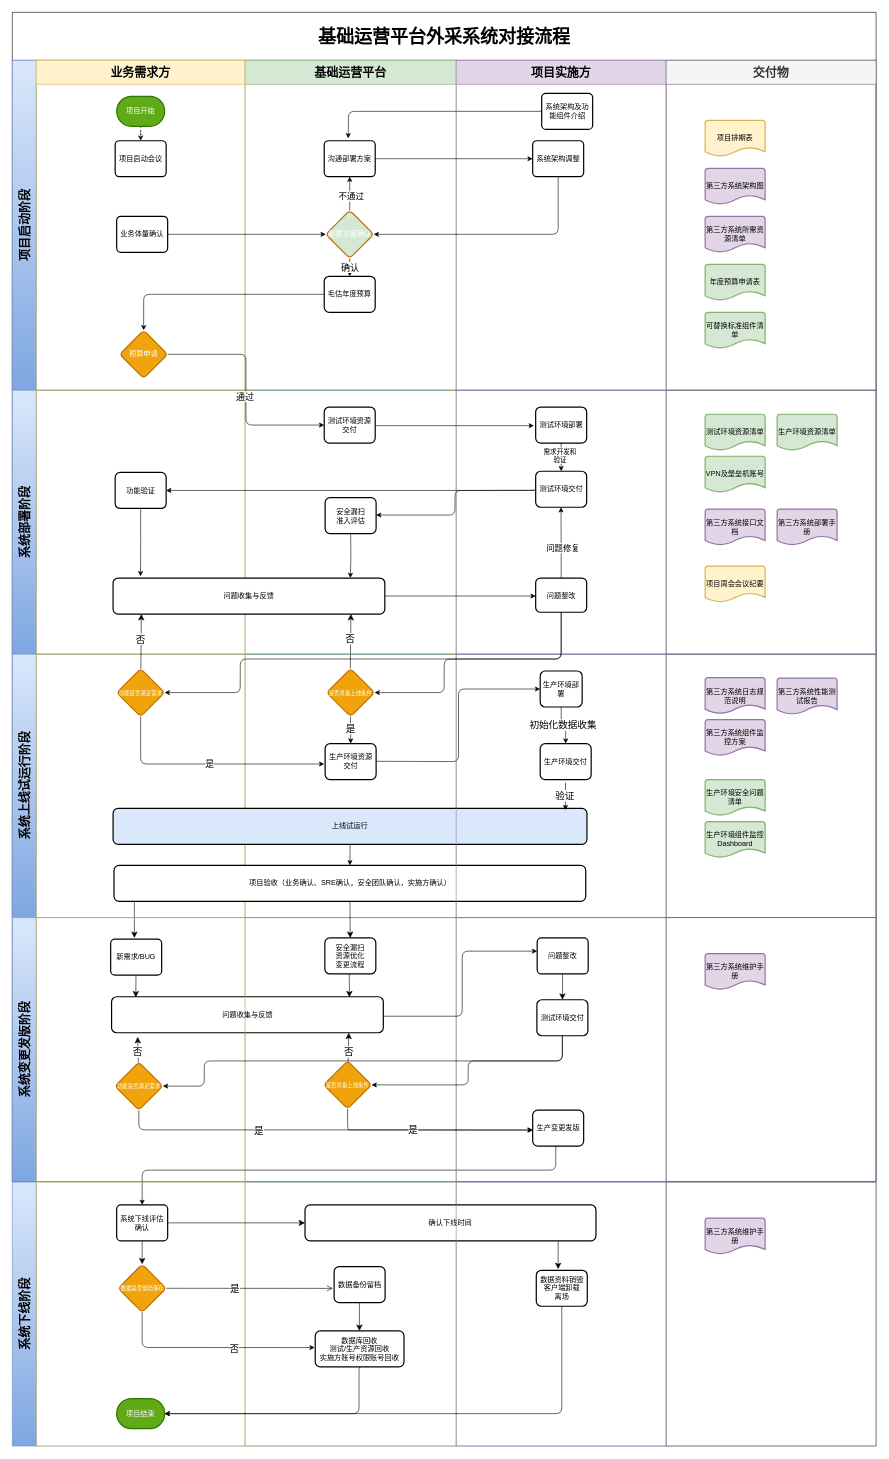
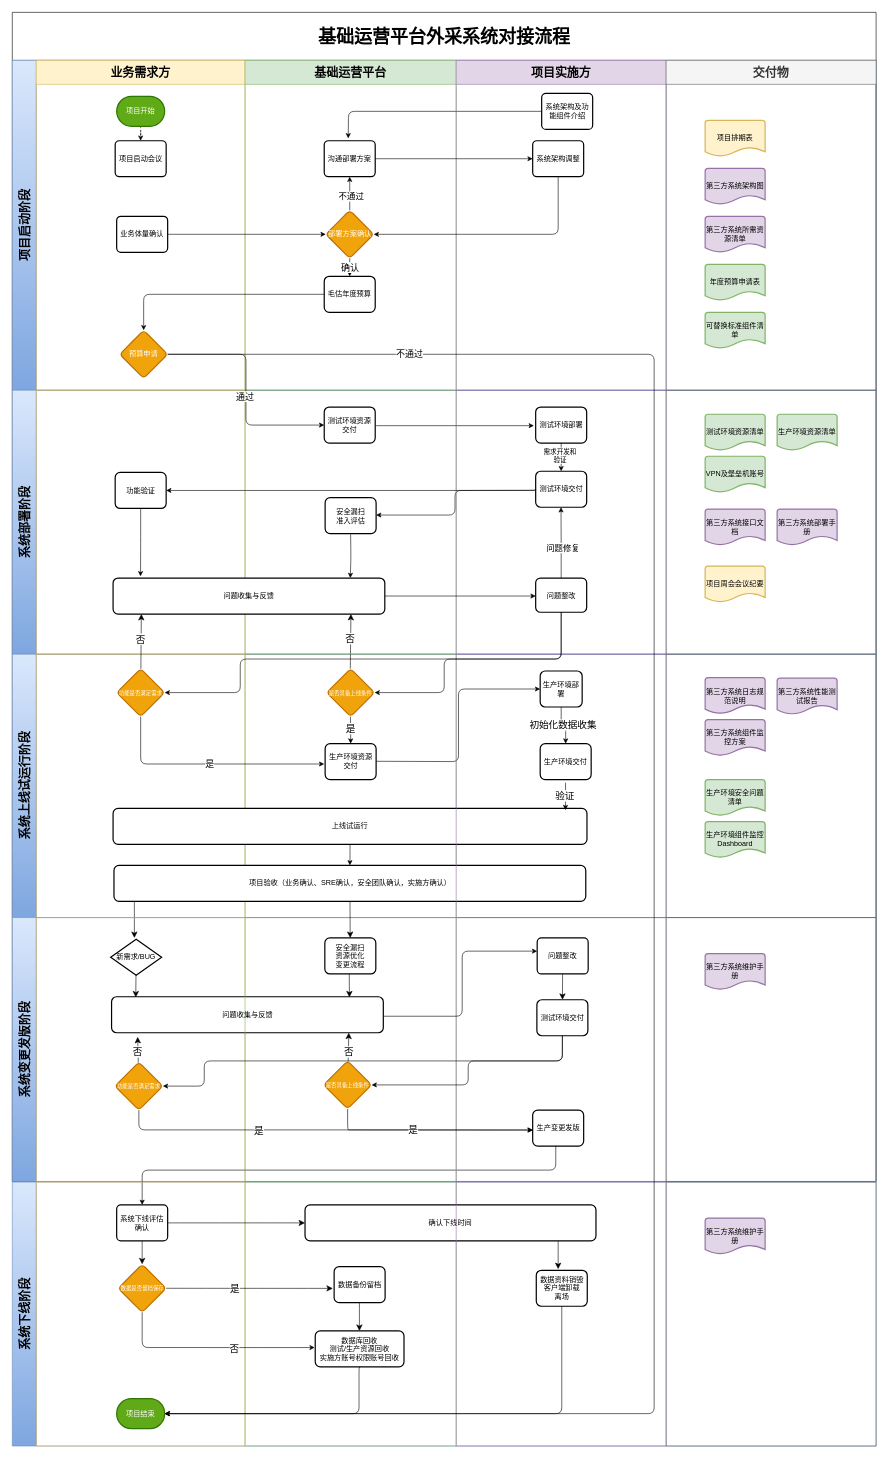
node "部署方案确认": fillcolor #d5e8d4 -> #f0a30a
edge "预算申请" -> "项目结束": added, label "不通过"
node "上线试运行": fillcolor #dae8fc -> #ffffff
node "新需求/BUG": shape rounded rectangle -> diamond
edge "数据是否留档保存" -> "数据备份留档": arrowhead open -> classic
